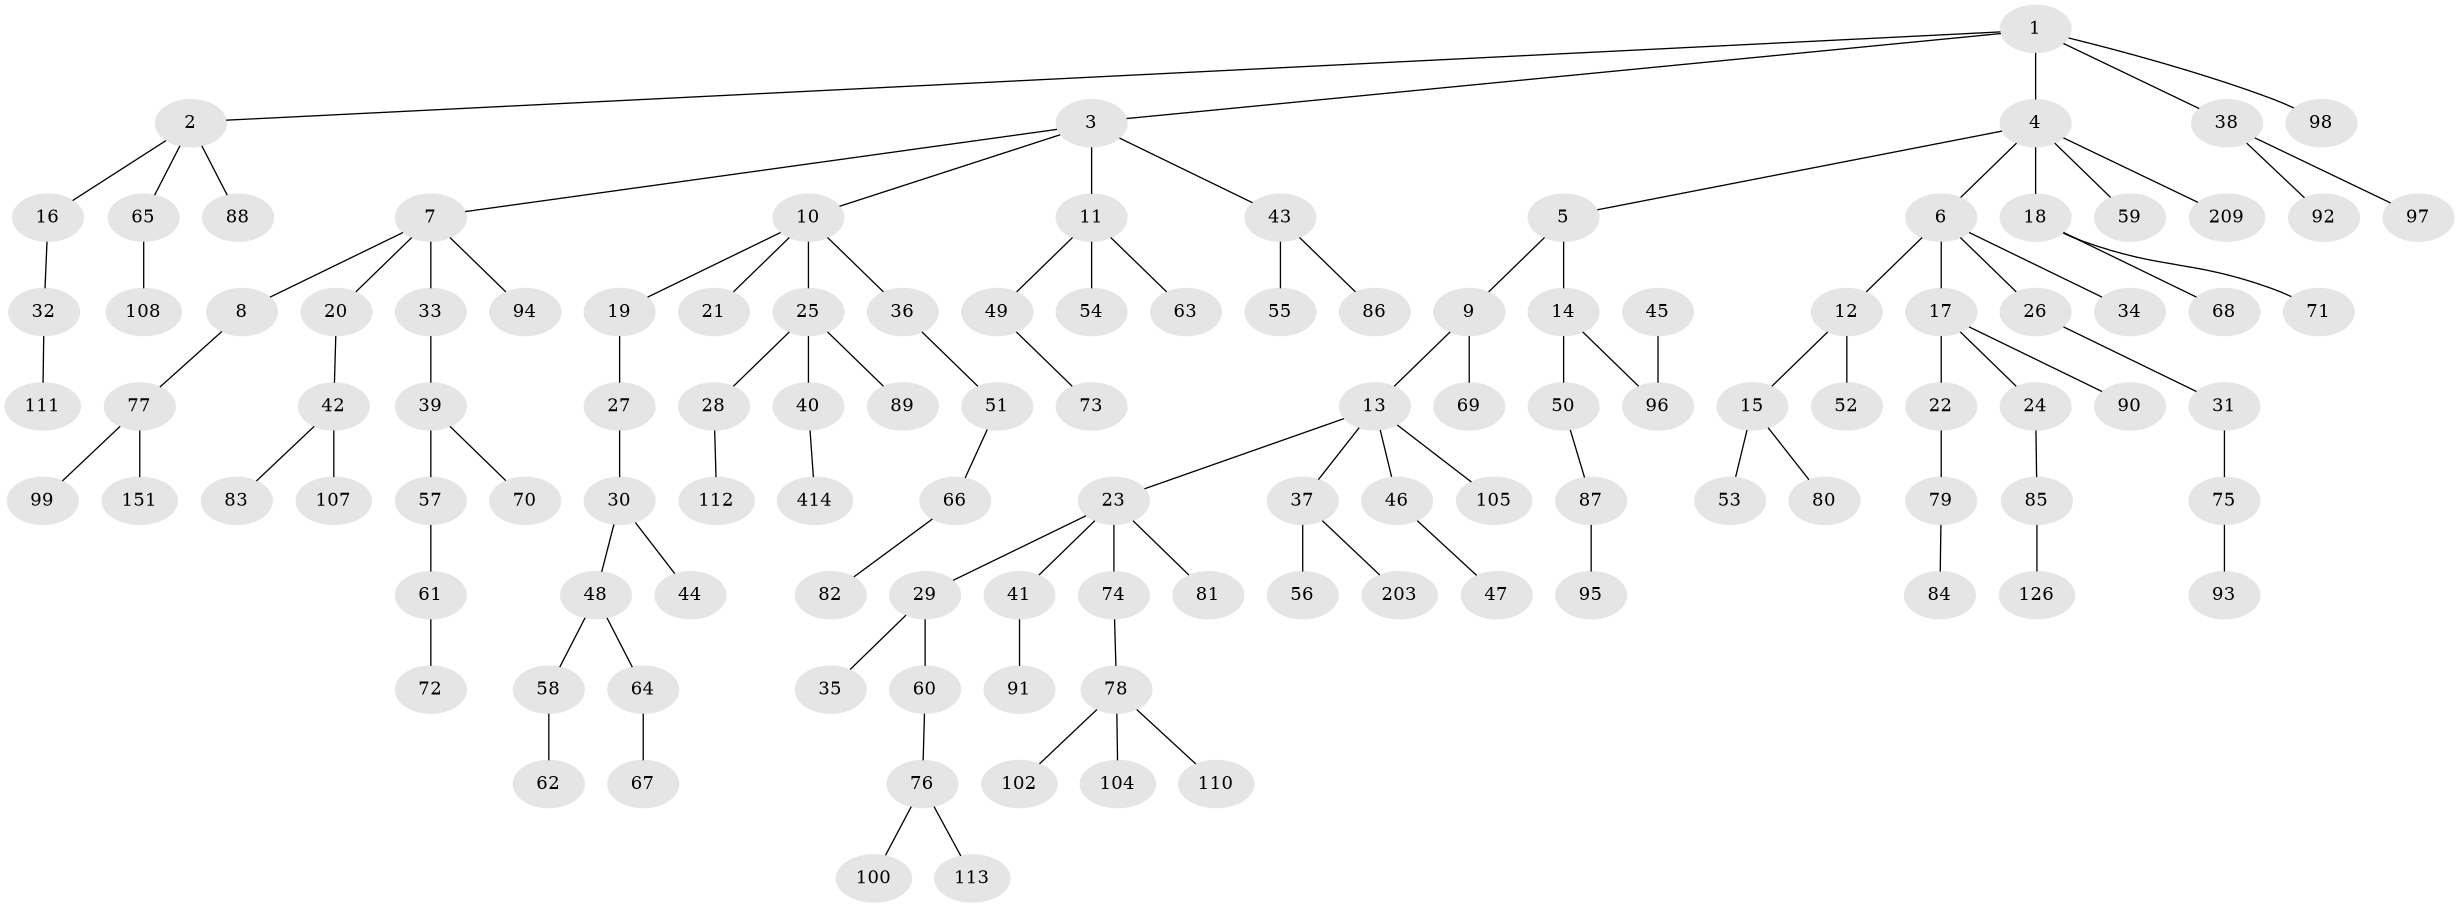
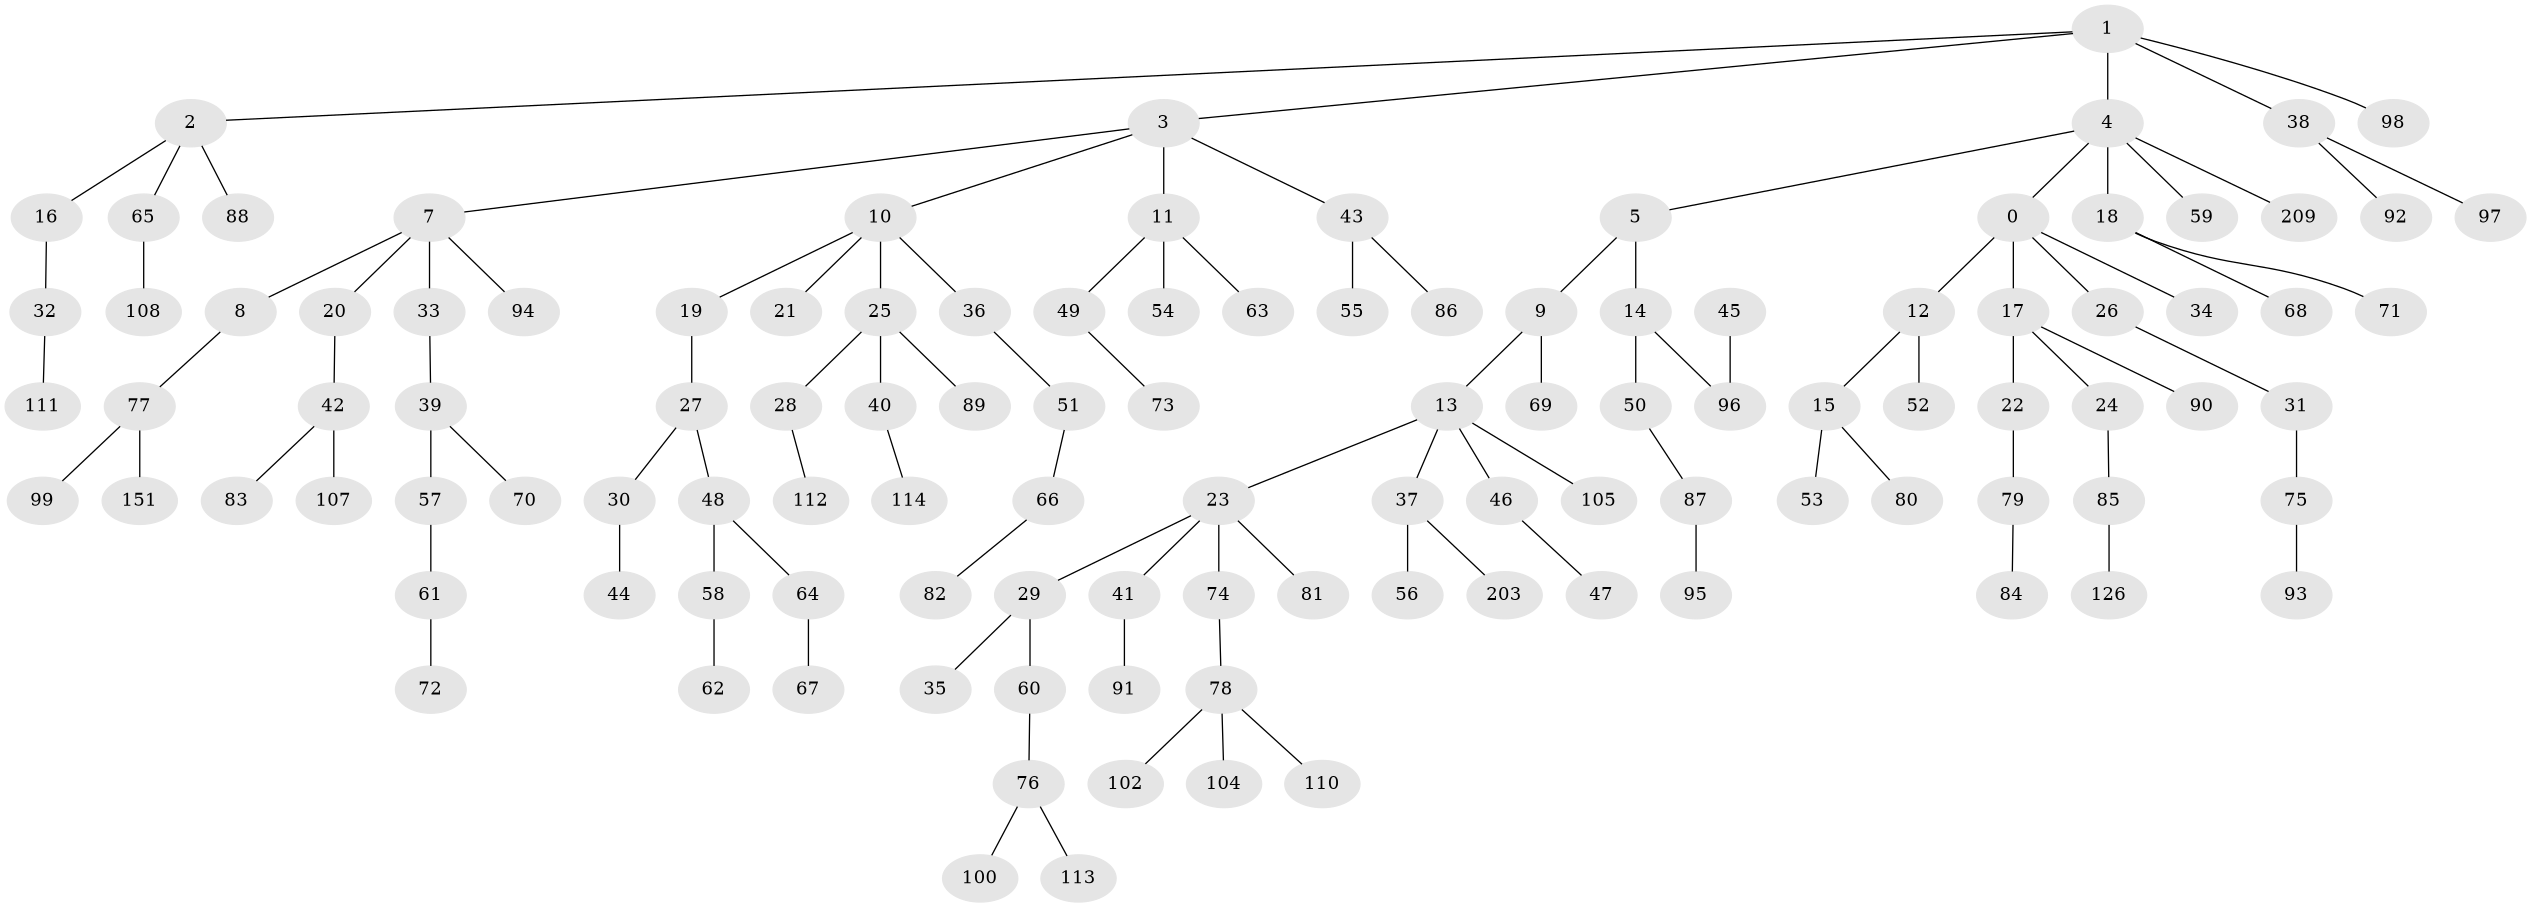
node "6": label "6" -> "0"
node "414": label "414" -> "114"
edge "30" -- "48": now "27" -- "48"
